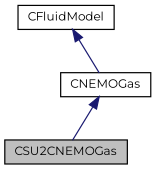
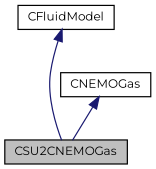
edge "CNEMOGas" -> "CFluidModel": now "CSU2CNEMOGas" -> "CFluidModel"
